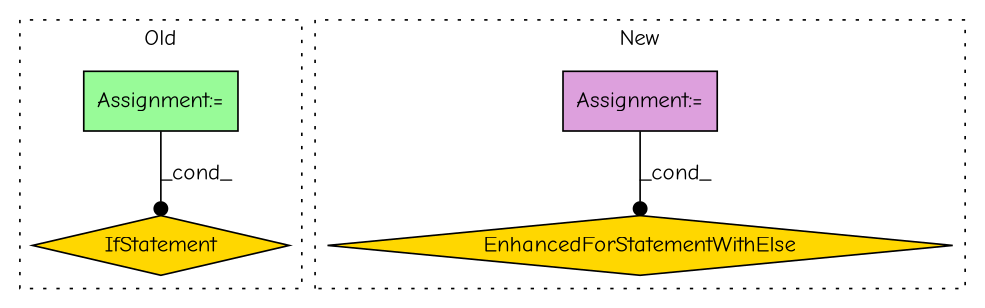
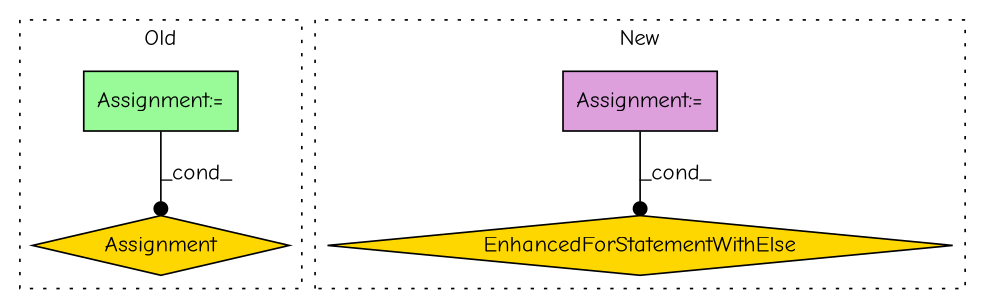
node "IfStatement": label "IfStatement" -> "Assignment"
